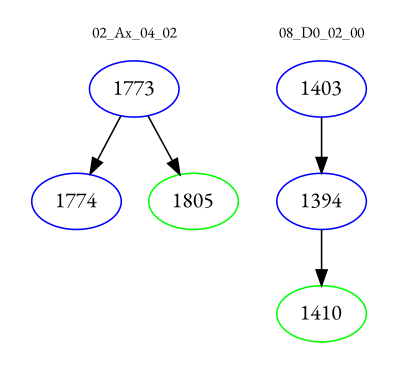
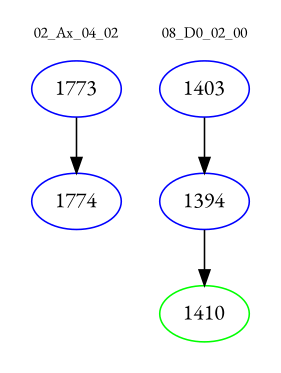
node "1805": removed
